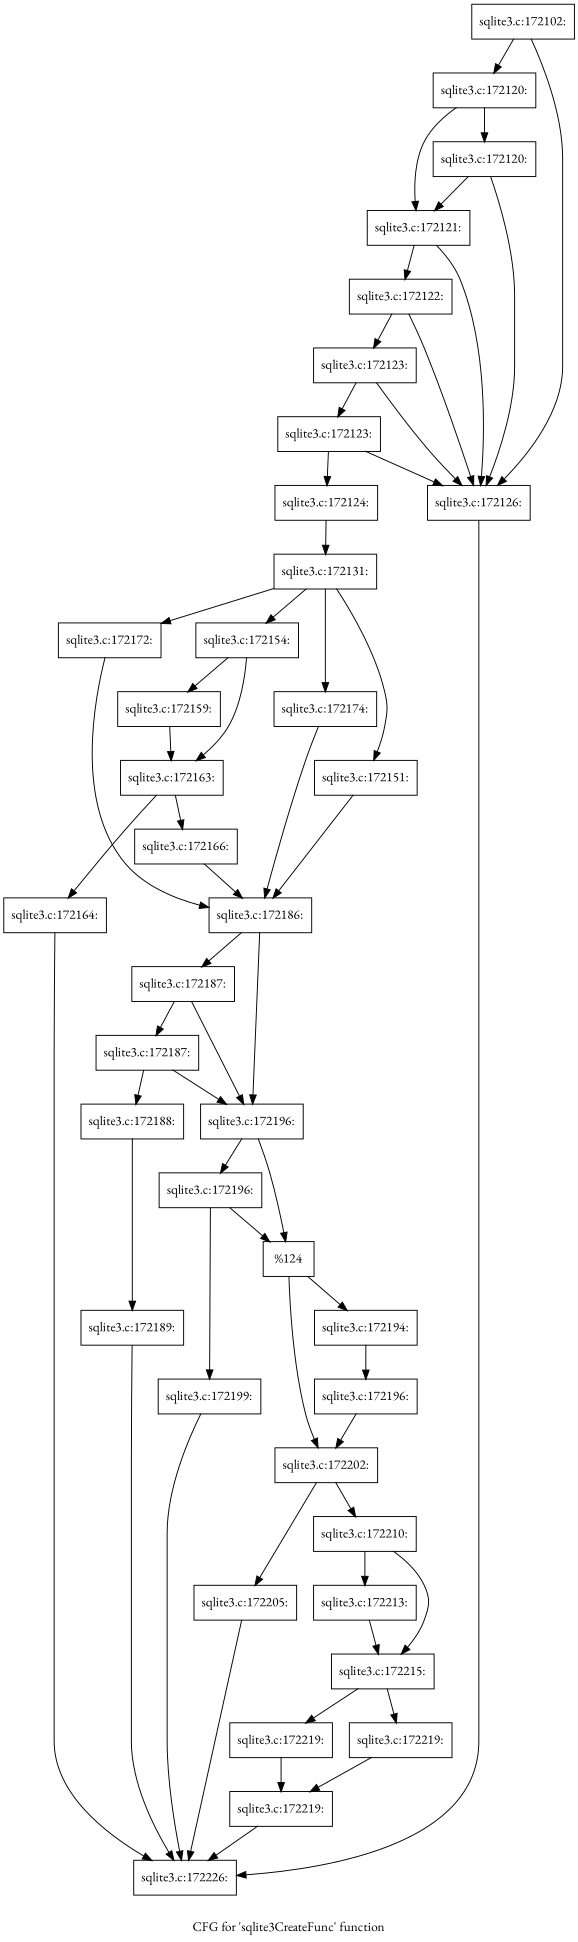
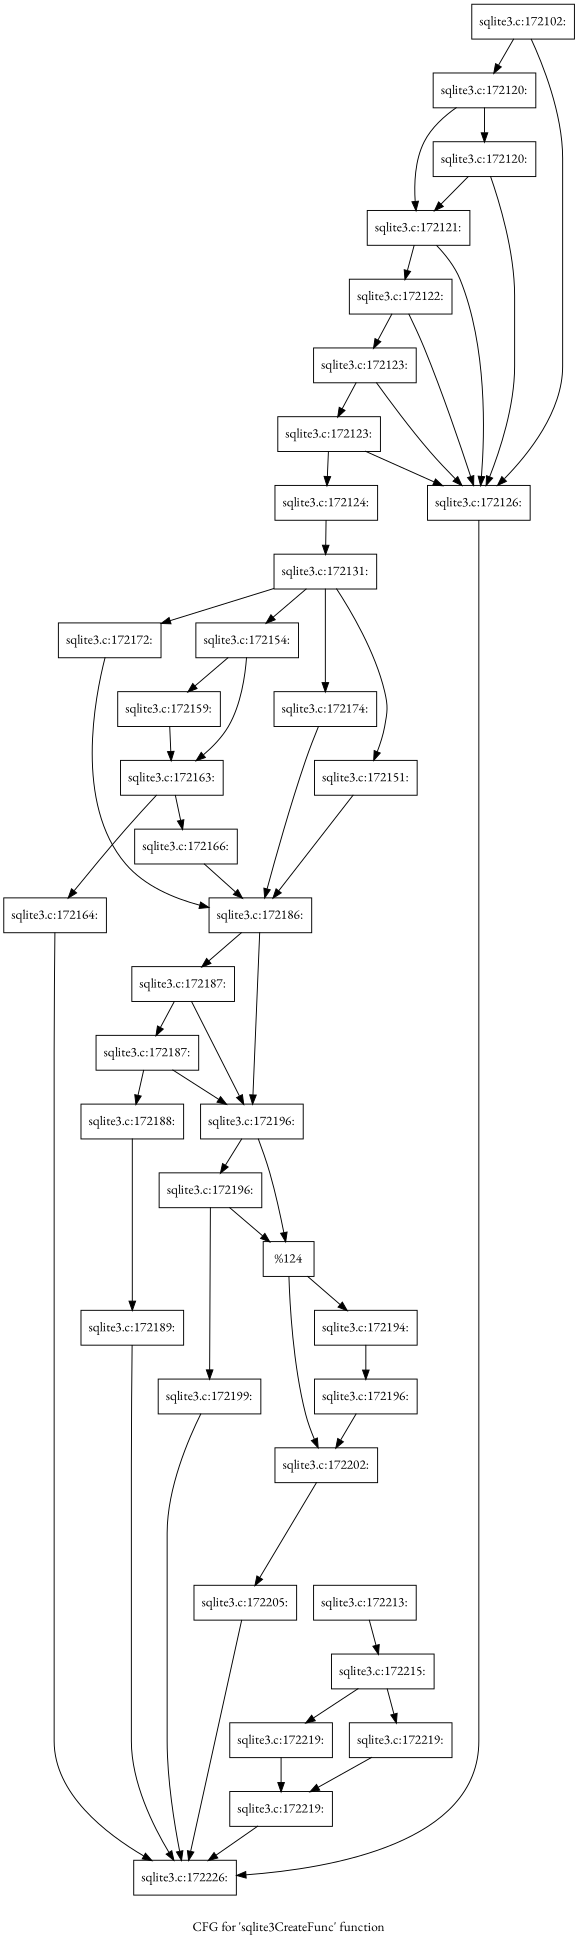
node "sqlite3.c:172210:": removed
